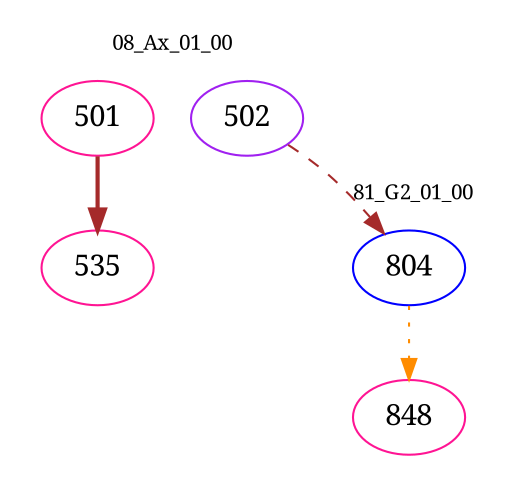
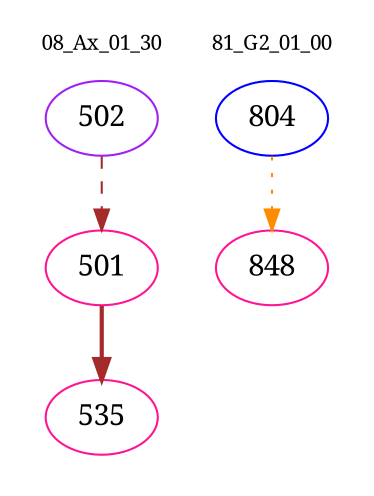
cluster "08_Ax_01_00": label "08_Ax_01_00" -> "08_Ax_01_30"
edge "502" -> "804": now "502" -> "501"
